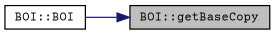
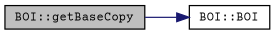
edge "BOI::BOI" -> "BOI::getBaseCopy": reversed
